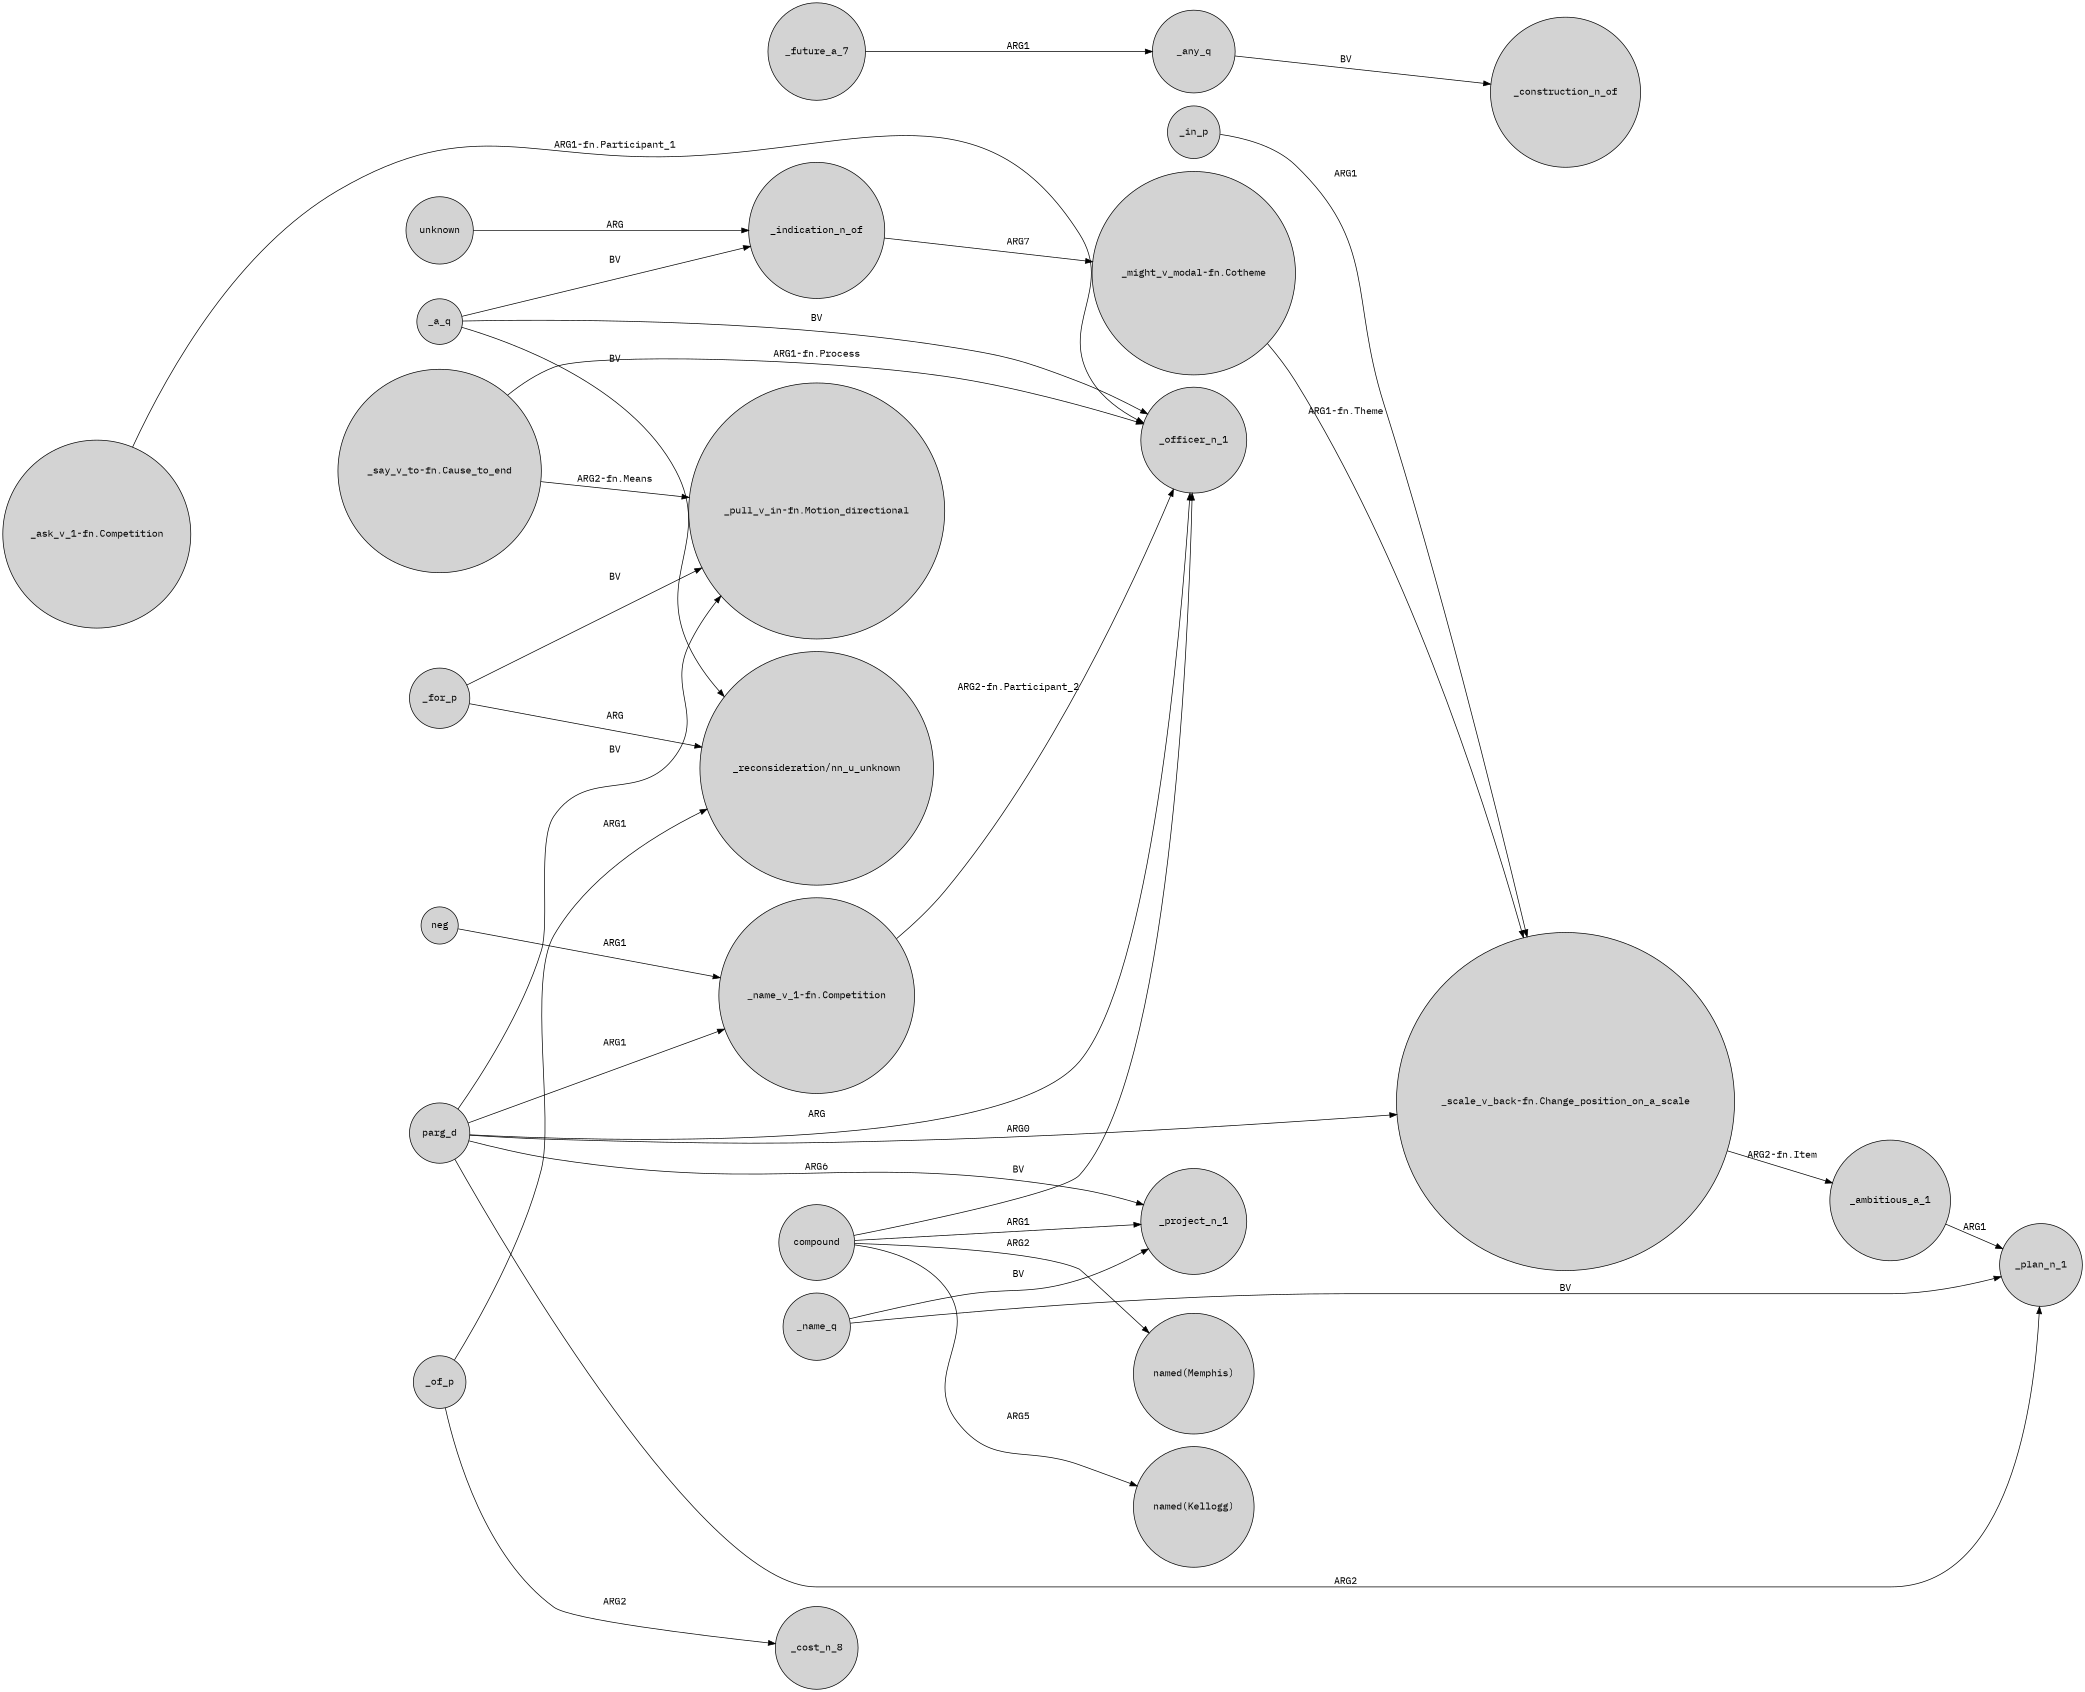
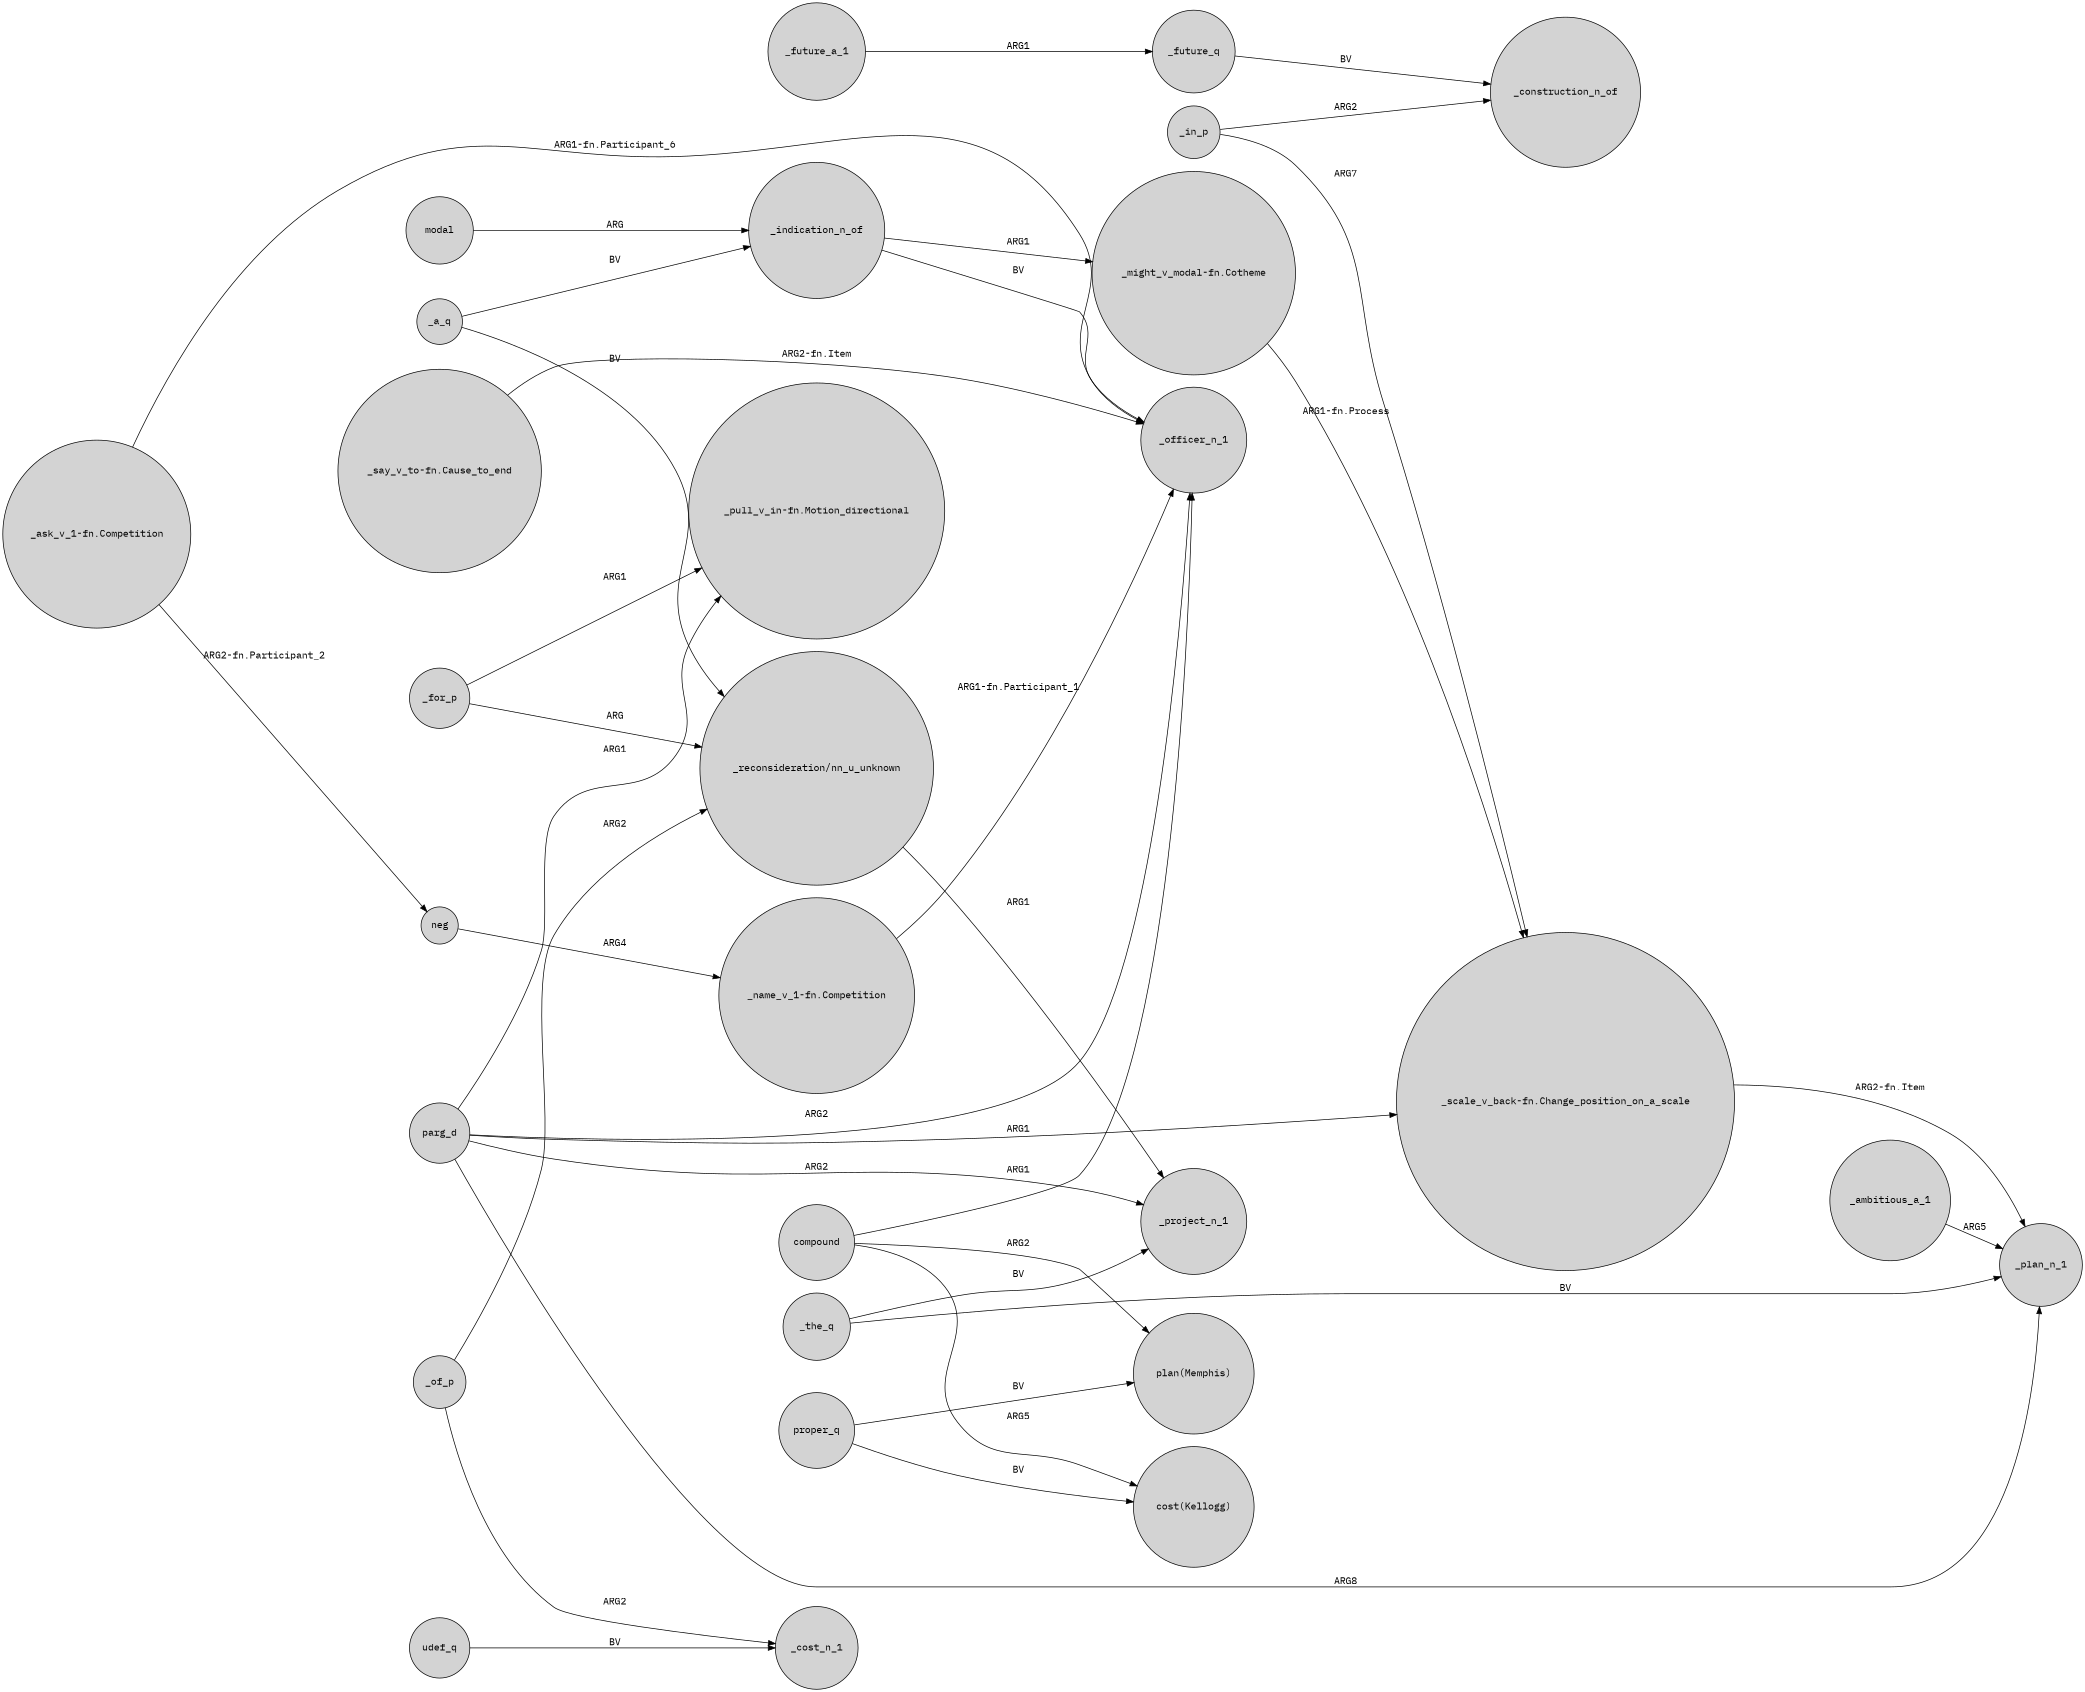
node "_future_a_7": label "_future_a_7" -> "_future_a_1"
node "_any_q": label "_any_q" -> "_future_q"
edge "_in_p" -> "_construction_n_of": added, label "ARG2"
edge "_ask_v_1-fn.Competition" -> "_officer_n_1": label "ARG1-fn.Participant_1" -> "ARG1-fn.Participant_6"
edge "_in_p" -> "_scale_v_back-fn.Change_position_on_a_scale": label "ARG1" -> "ARG7"
node "unknown": label "unknown" -> "modal"
edge "_indication_n_of" -> "_might_v_modal-fn.Cotheme": label "ARG7" -> "ARG1"
edge "_a_q" -> "_officer_n_1": now "_indication_n_of" -> "_officer_n_1"
edge "_say_v_to-fn.Cause_to_end" -> "_officer_n_1": label "ARG1-fn.Process" -> "ARG2-fn.Item"
edge "_might_v_modal-fn.Cotheme" -> "_scale_v_back-fn.Change_position_on_a_scale": label "ARG1-fn.Theme" -> "ARG1-fn.Process"
edge "_say_v_to-fn.Cause_to_end" -> "_pull_v_in-fn.Motion_directional": removed, label "ARG2-fn.Means"
edge "_for_p" -> "_pull_v_in-fn.Motion_directional": label "BV" -> "ARG1"
edge "_name_v_1-fn.Competition" -> "_officer_n_1": label "ARG2-fn.Participant_2" -> "ARG1-fn.Participant_1"
edge "parg_d" -> "_pull_v_in-fn.Motion_directional": label "BV" -> "ARG1"
edge "_ask_v_1-fn.Competition" -> "neg": added, label "ARG2-fn.Participant_2"
edge "_of_p" -> "_reconsideration/nn_u_unknown": label "ARG1" -> "ARG2"
edge "neg" -> "_name_v_1-fn.Competition": label "ARG1" -> "ARG4"
edge "parg_d" -> "_name_v_1-fn.Competition": removed, label "ARG1"
edge "parg_d" -> "_officer_n_1": label "ARG" -> "ARG2"
edge "parg_d" -> "_scale_v_back-fn.Change_position_on_a_scale": label "ARG0" -> "ARG1"
edge "_scale_v_back-fn.Change_position_on_a_scale" -> "_ambitious_a_1": now "_scale_v_back-fn.Change_position_on_a_scale" -> "_plan_n_1"
edge "parg_d" -> "_project_n_1": label "ARG6" -> "ARG2"
edge "compound" -> "_officer_n_1": label "BV" -> "ARG1"
edge "_ambitious_a_1" -> "_plan_n_1": label "ARG1" -> "ARG5"
edge "compound" -> "_project_n_1": now "_reconsideration/nn_u_unknown" -> "_project_n_1"
node "_name_q": label "_name_q" -> "_the_q"
node "named(Memphis)": label "named(Memphis)" -> "plan(Memphis)"
node "proper_q": added
node "named(Kellogg)": label "named(Kellogg)" -> "cost(Kellogg)"
edge "parg_d" -> "_plan_n_1": label "ARG2" -> "ARG8"
node "udef_q": added
node "_cost_n_8": label "_cost_n_8" -> "_cost_n_1"
